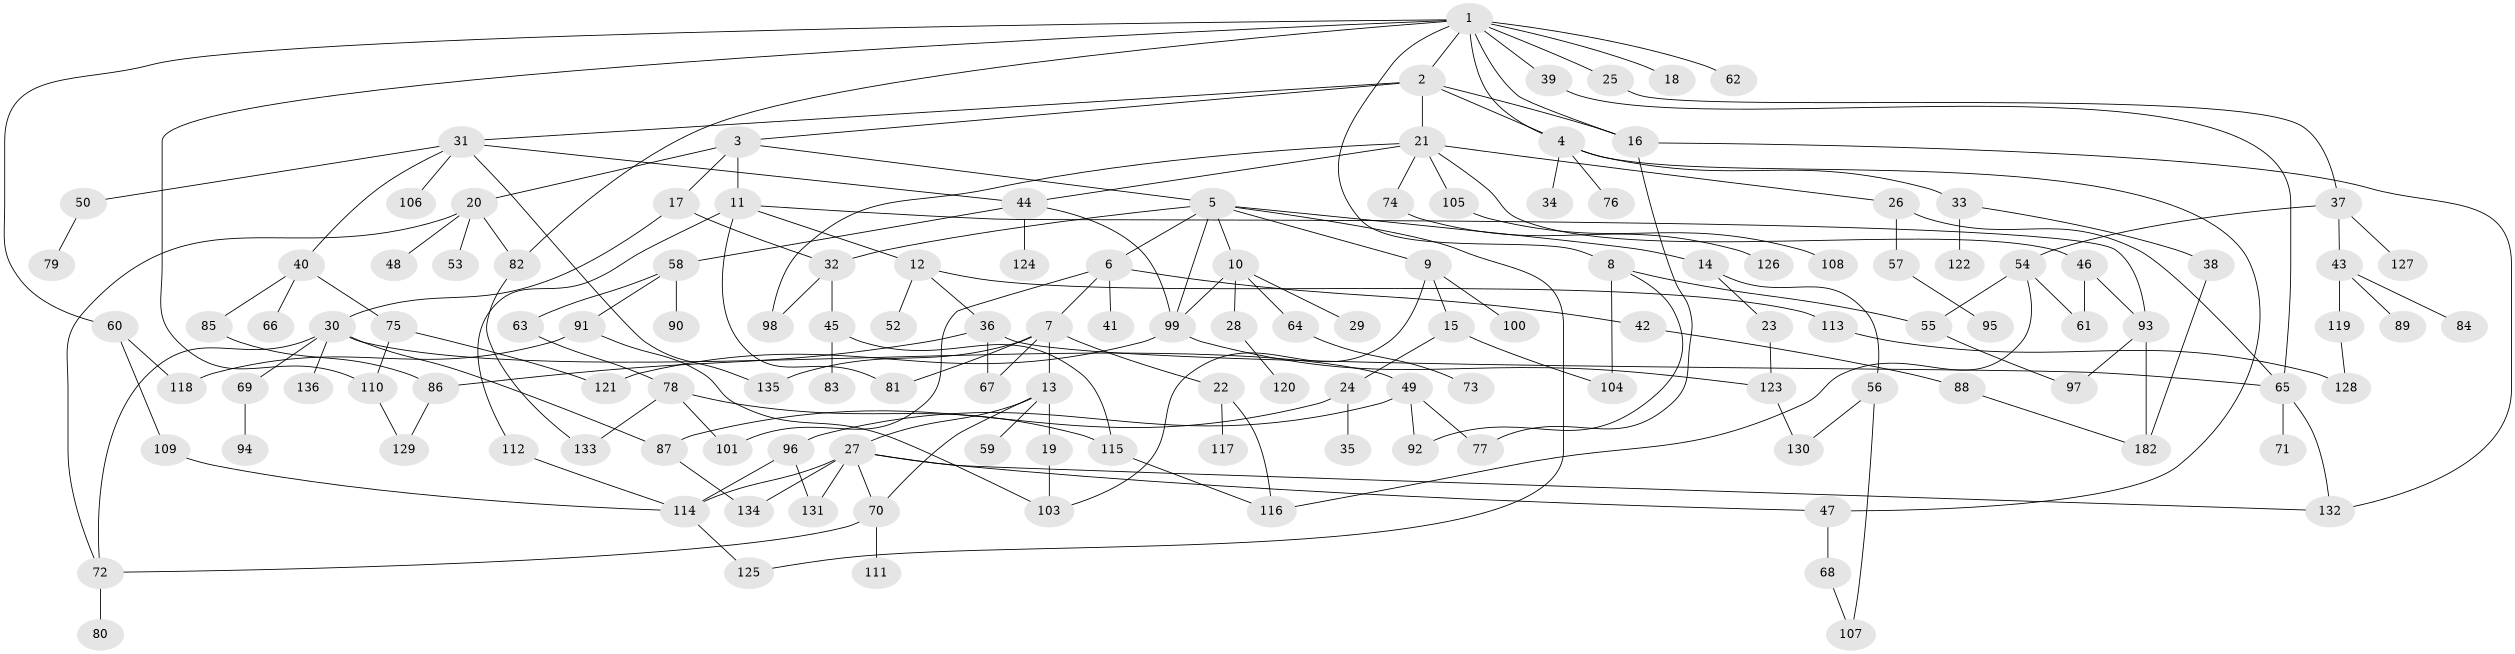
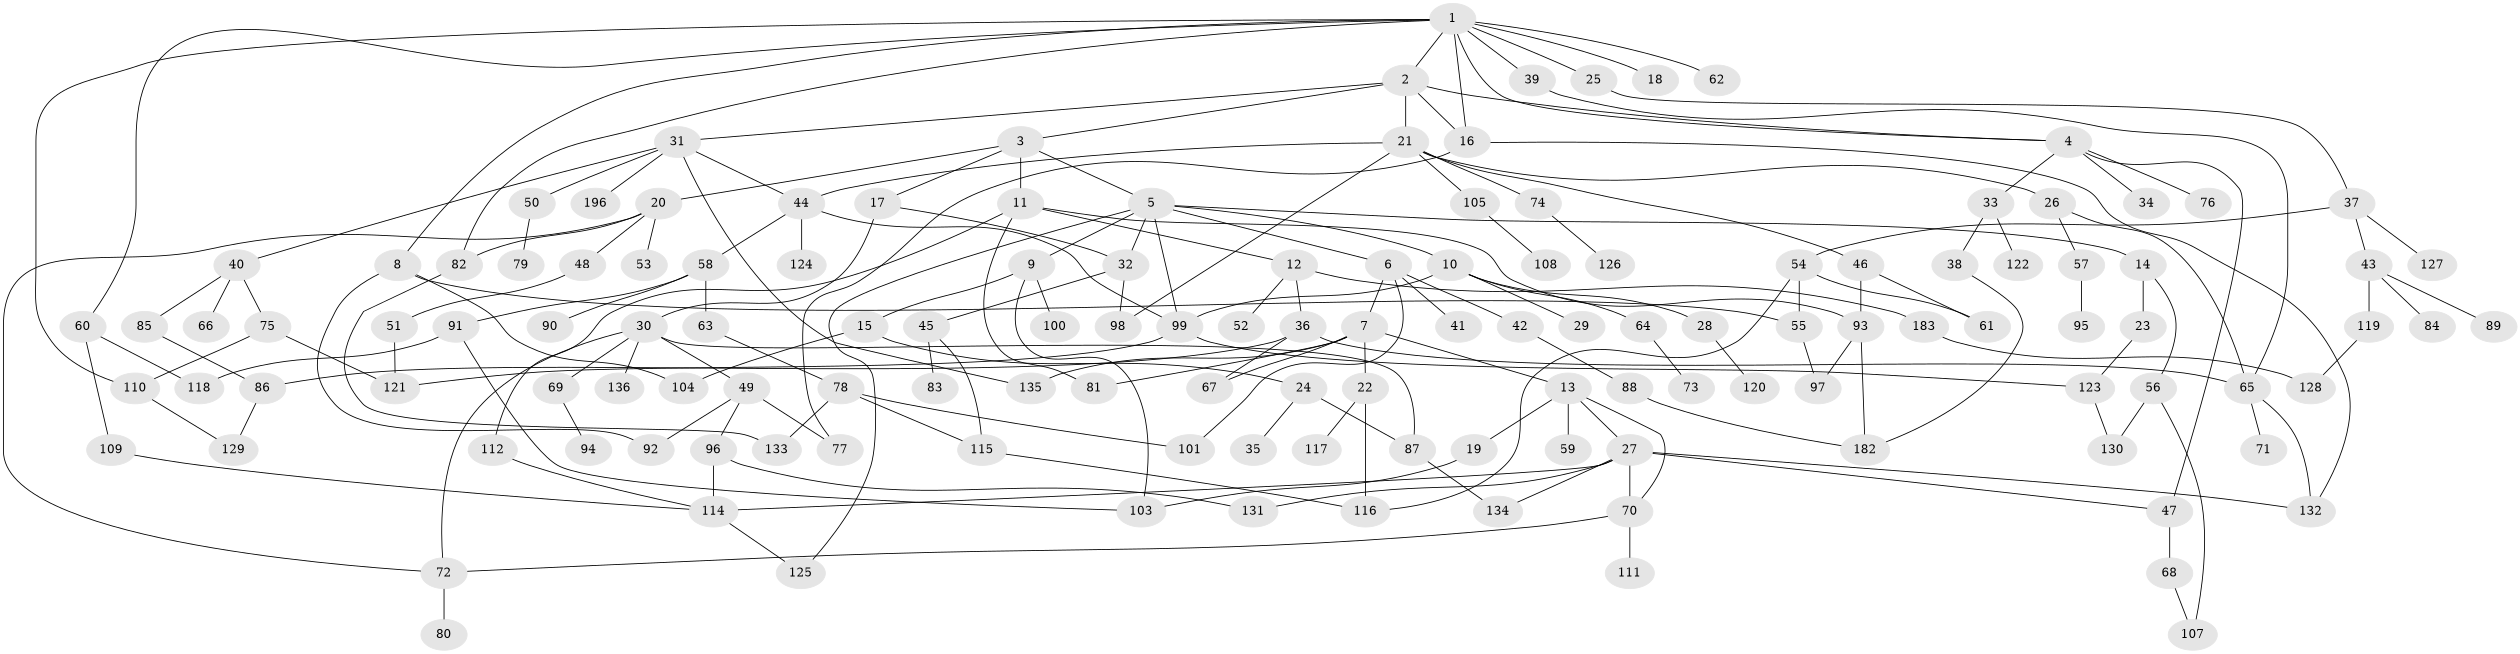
node "106": label "106" -> "196"
node "51": added
node "113": label "113" -> "183"
